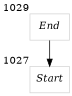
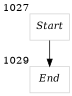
edge "End" -> "Start": reversed
